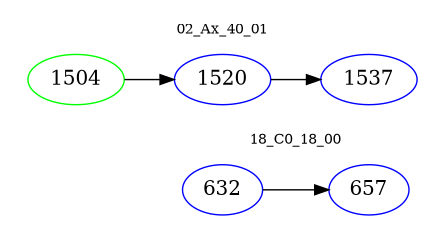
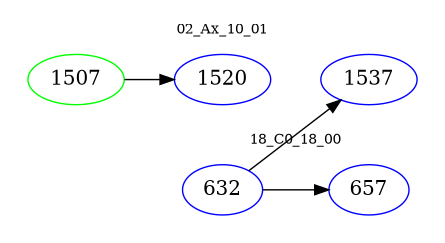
cluster "02_Ax_40_01": label "02_Ax_40_01" -> "02_Ax_10_01"
node "1504": label "1504" -> "1507"
edge "1520" -> "1537": now "632" -> "1537"
